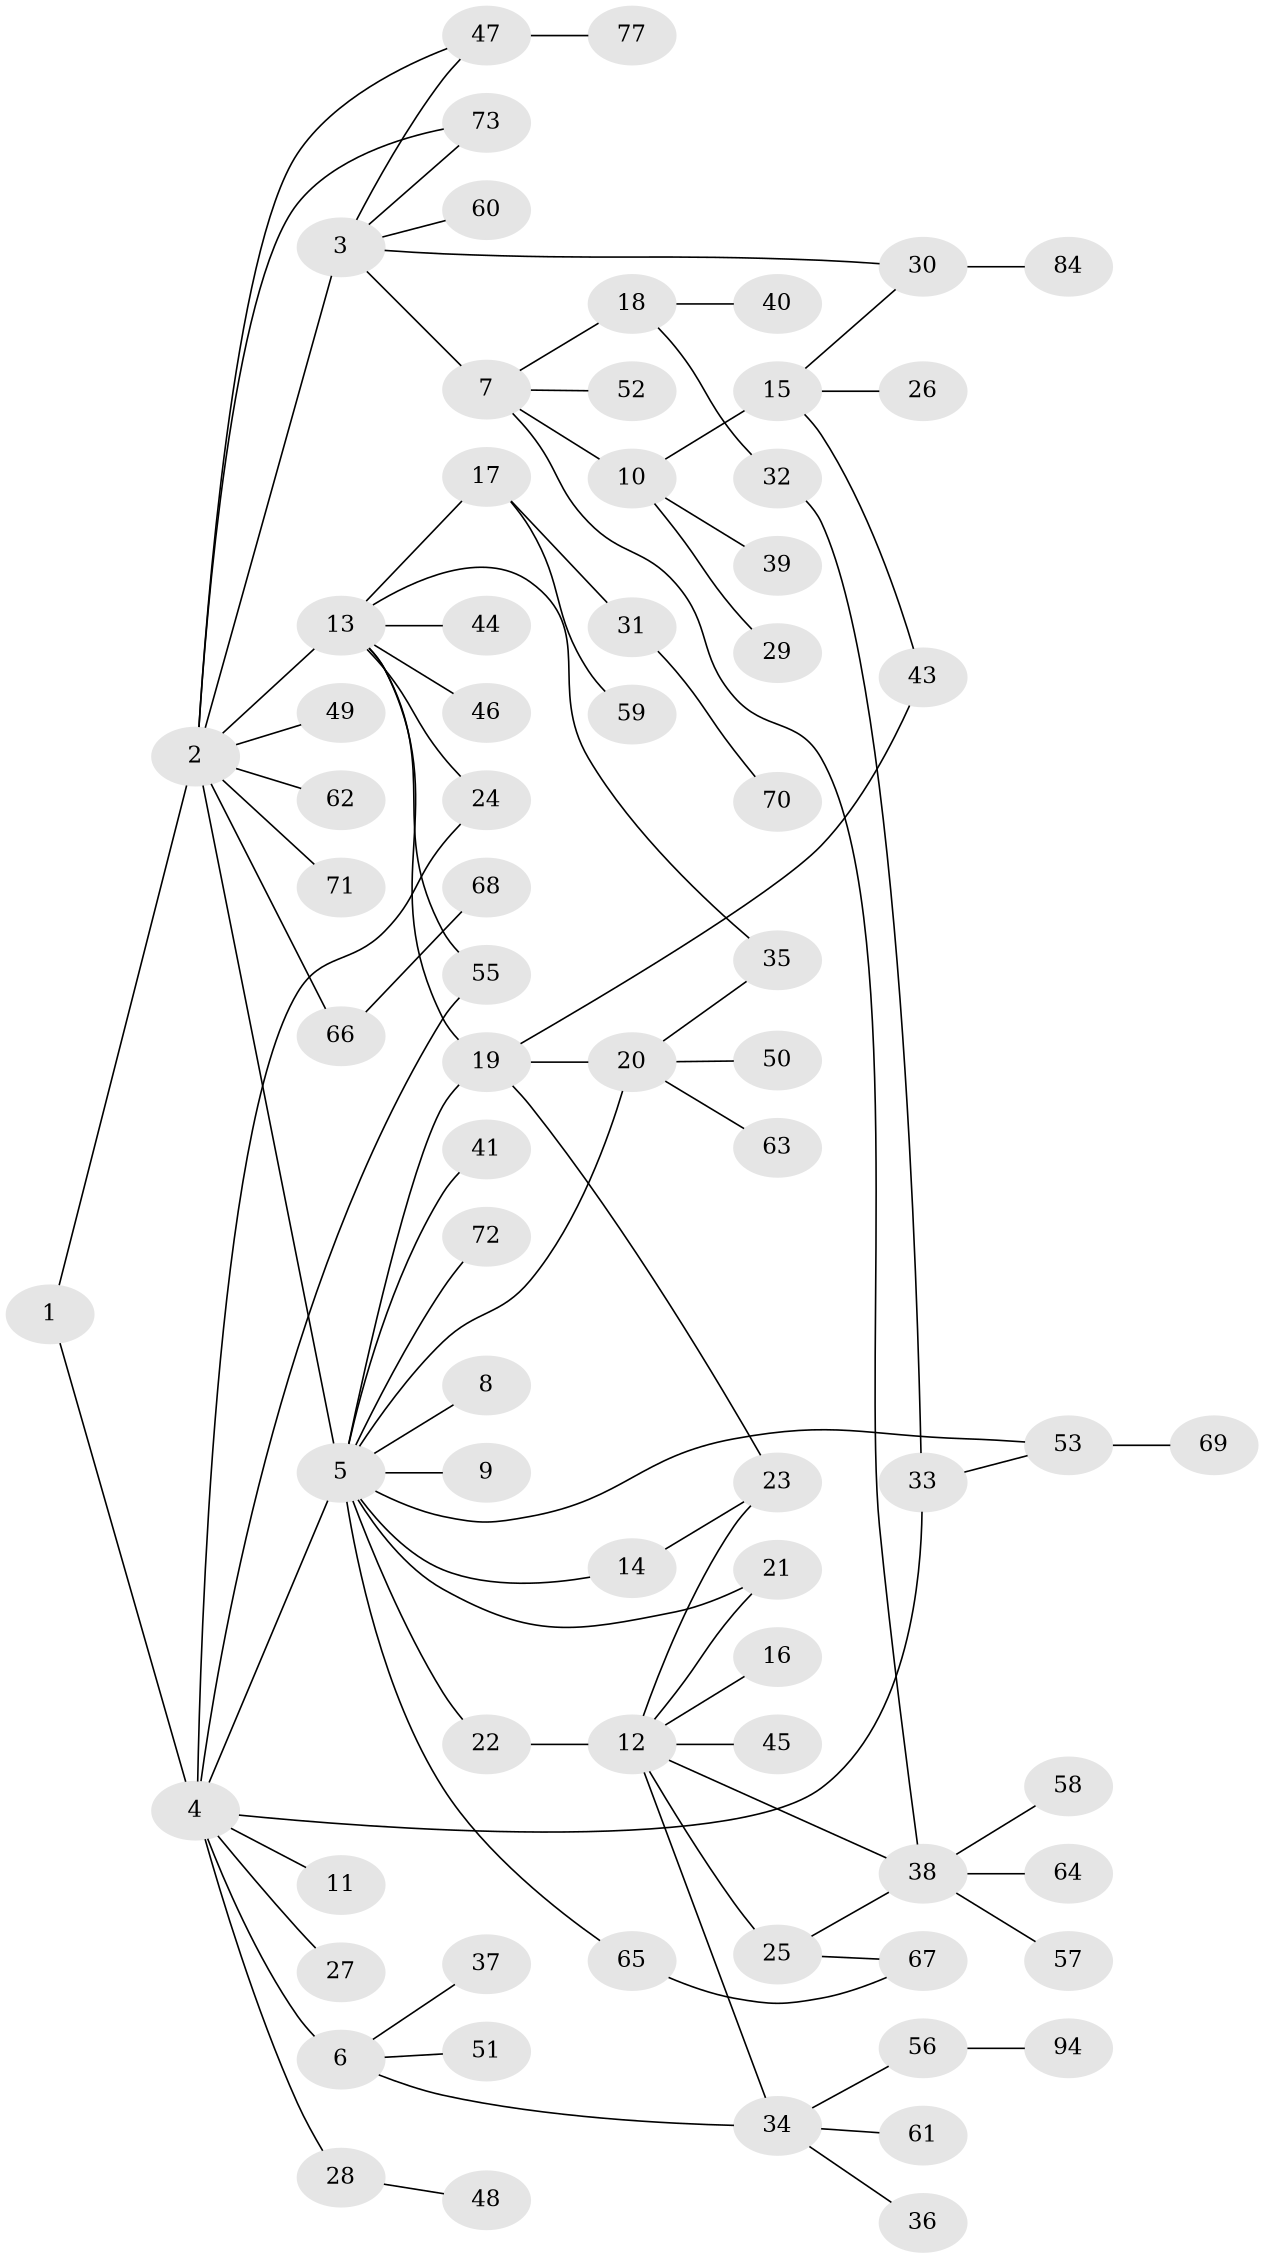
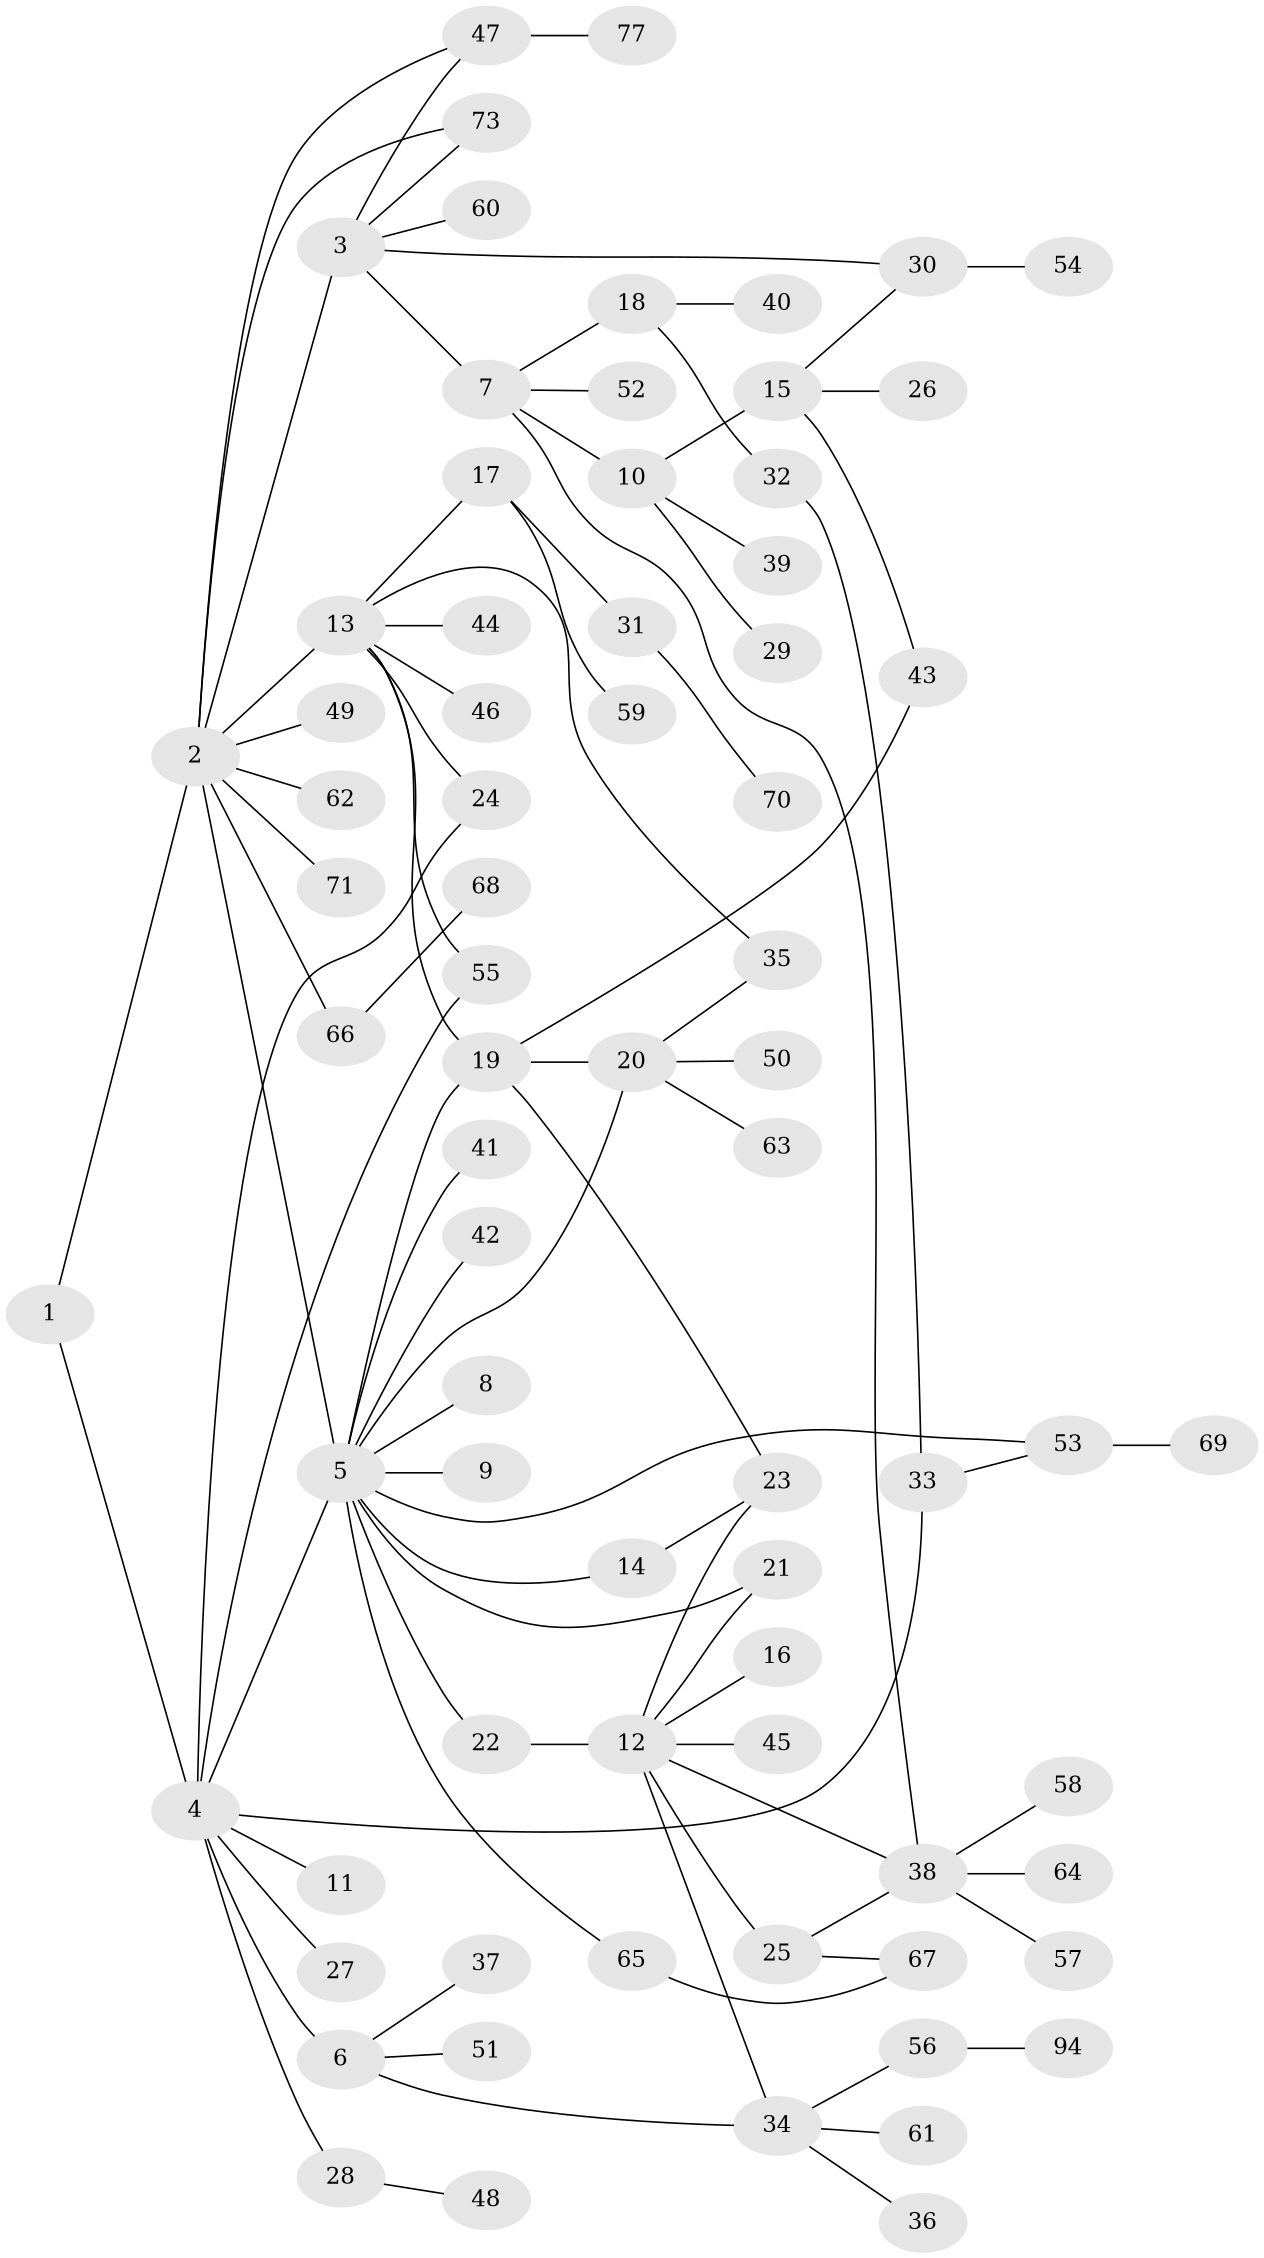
node "84": label "84" -> "54"
node "72": label "72" -> "42"
